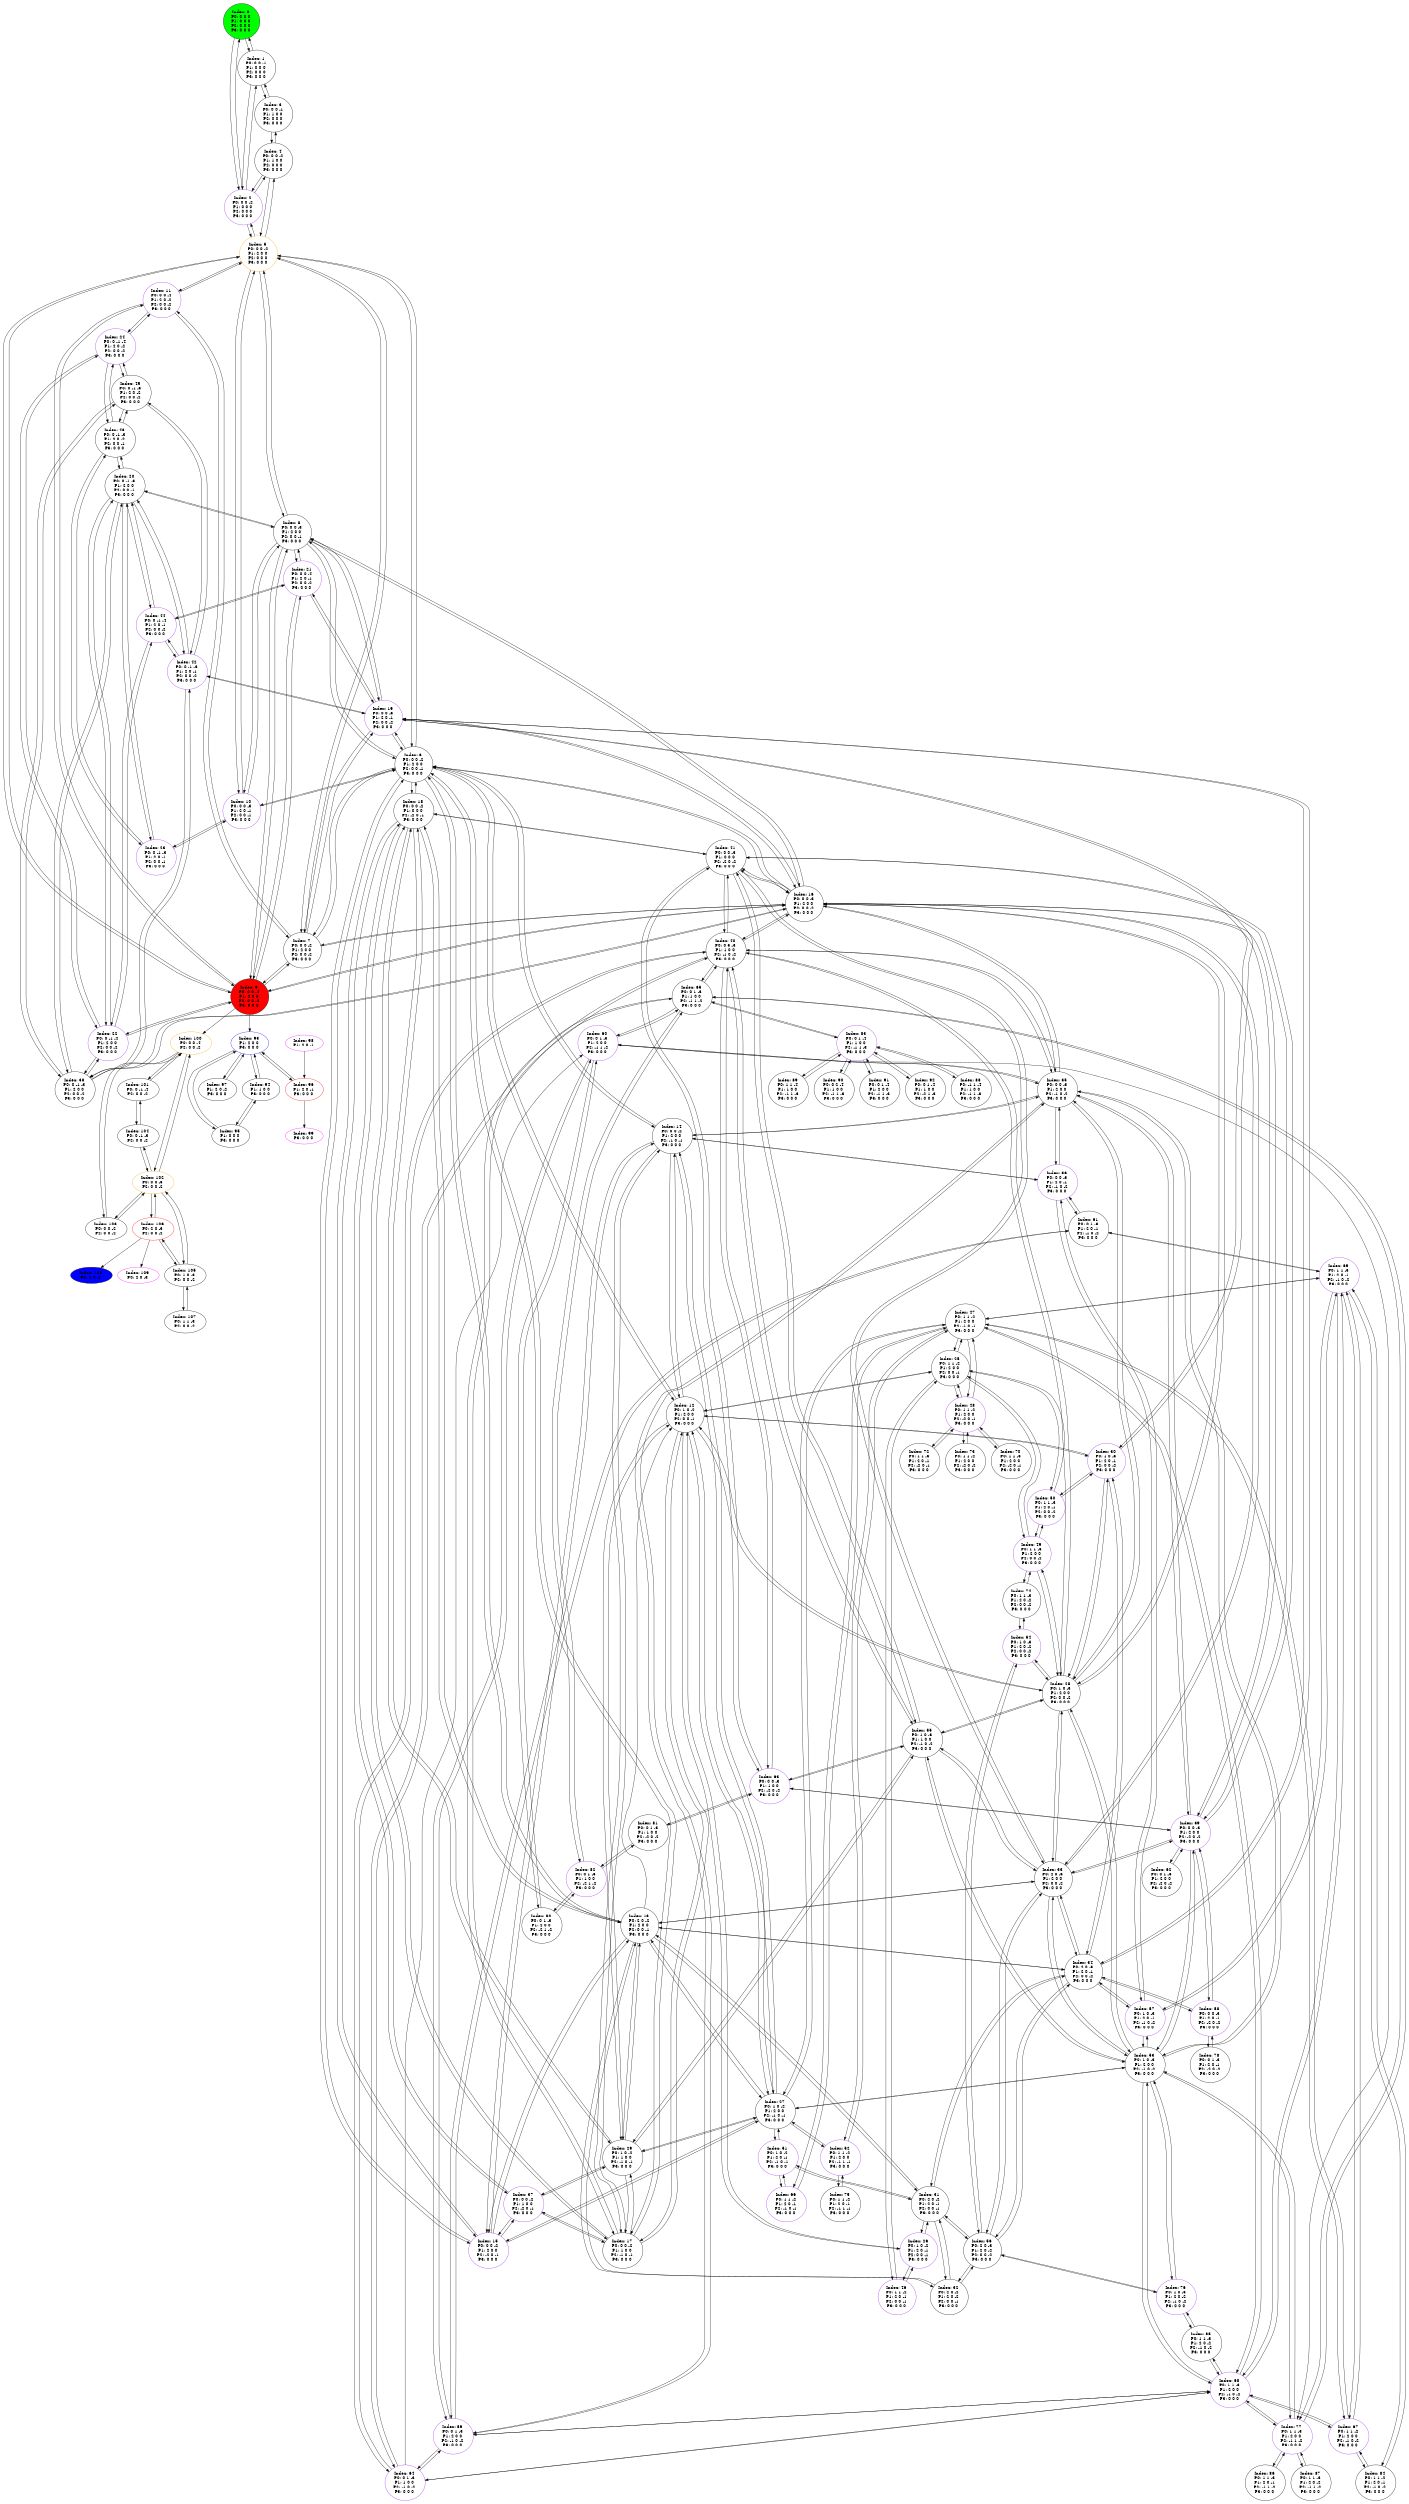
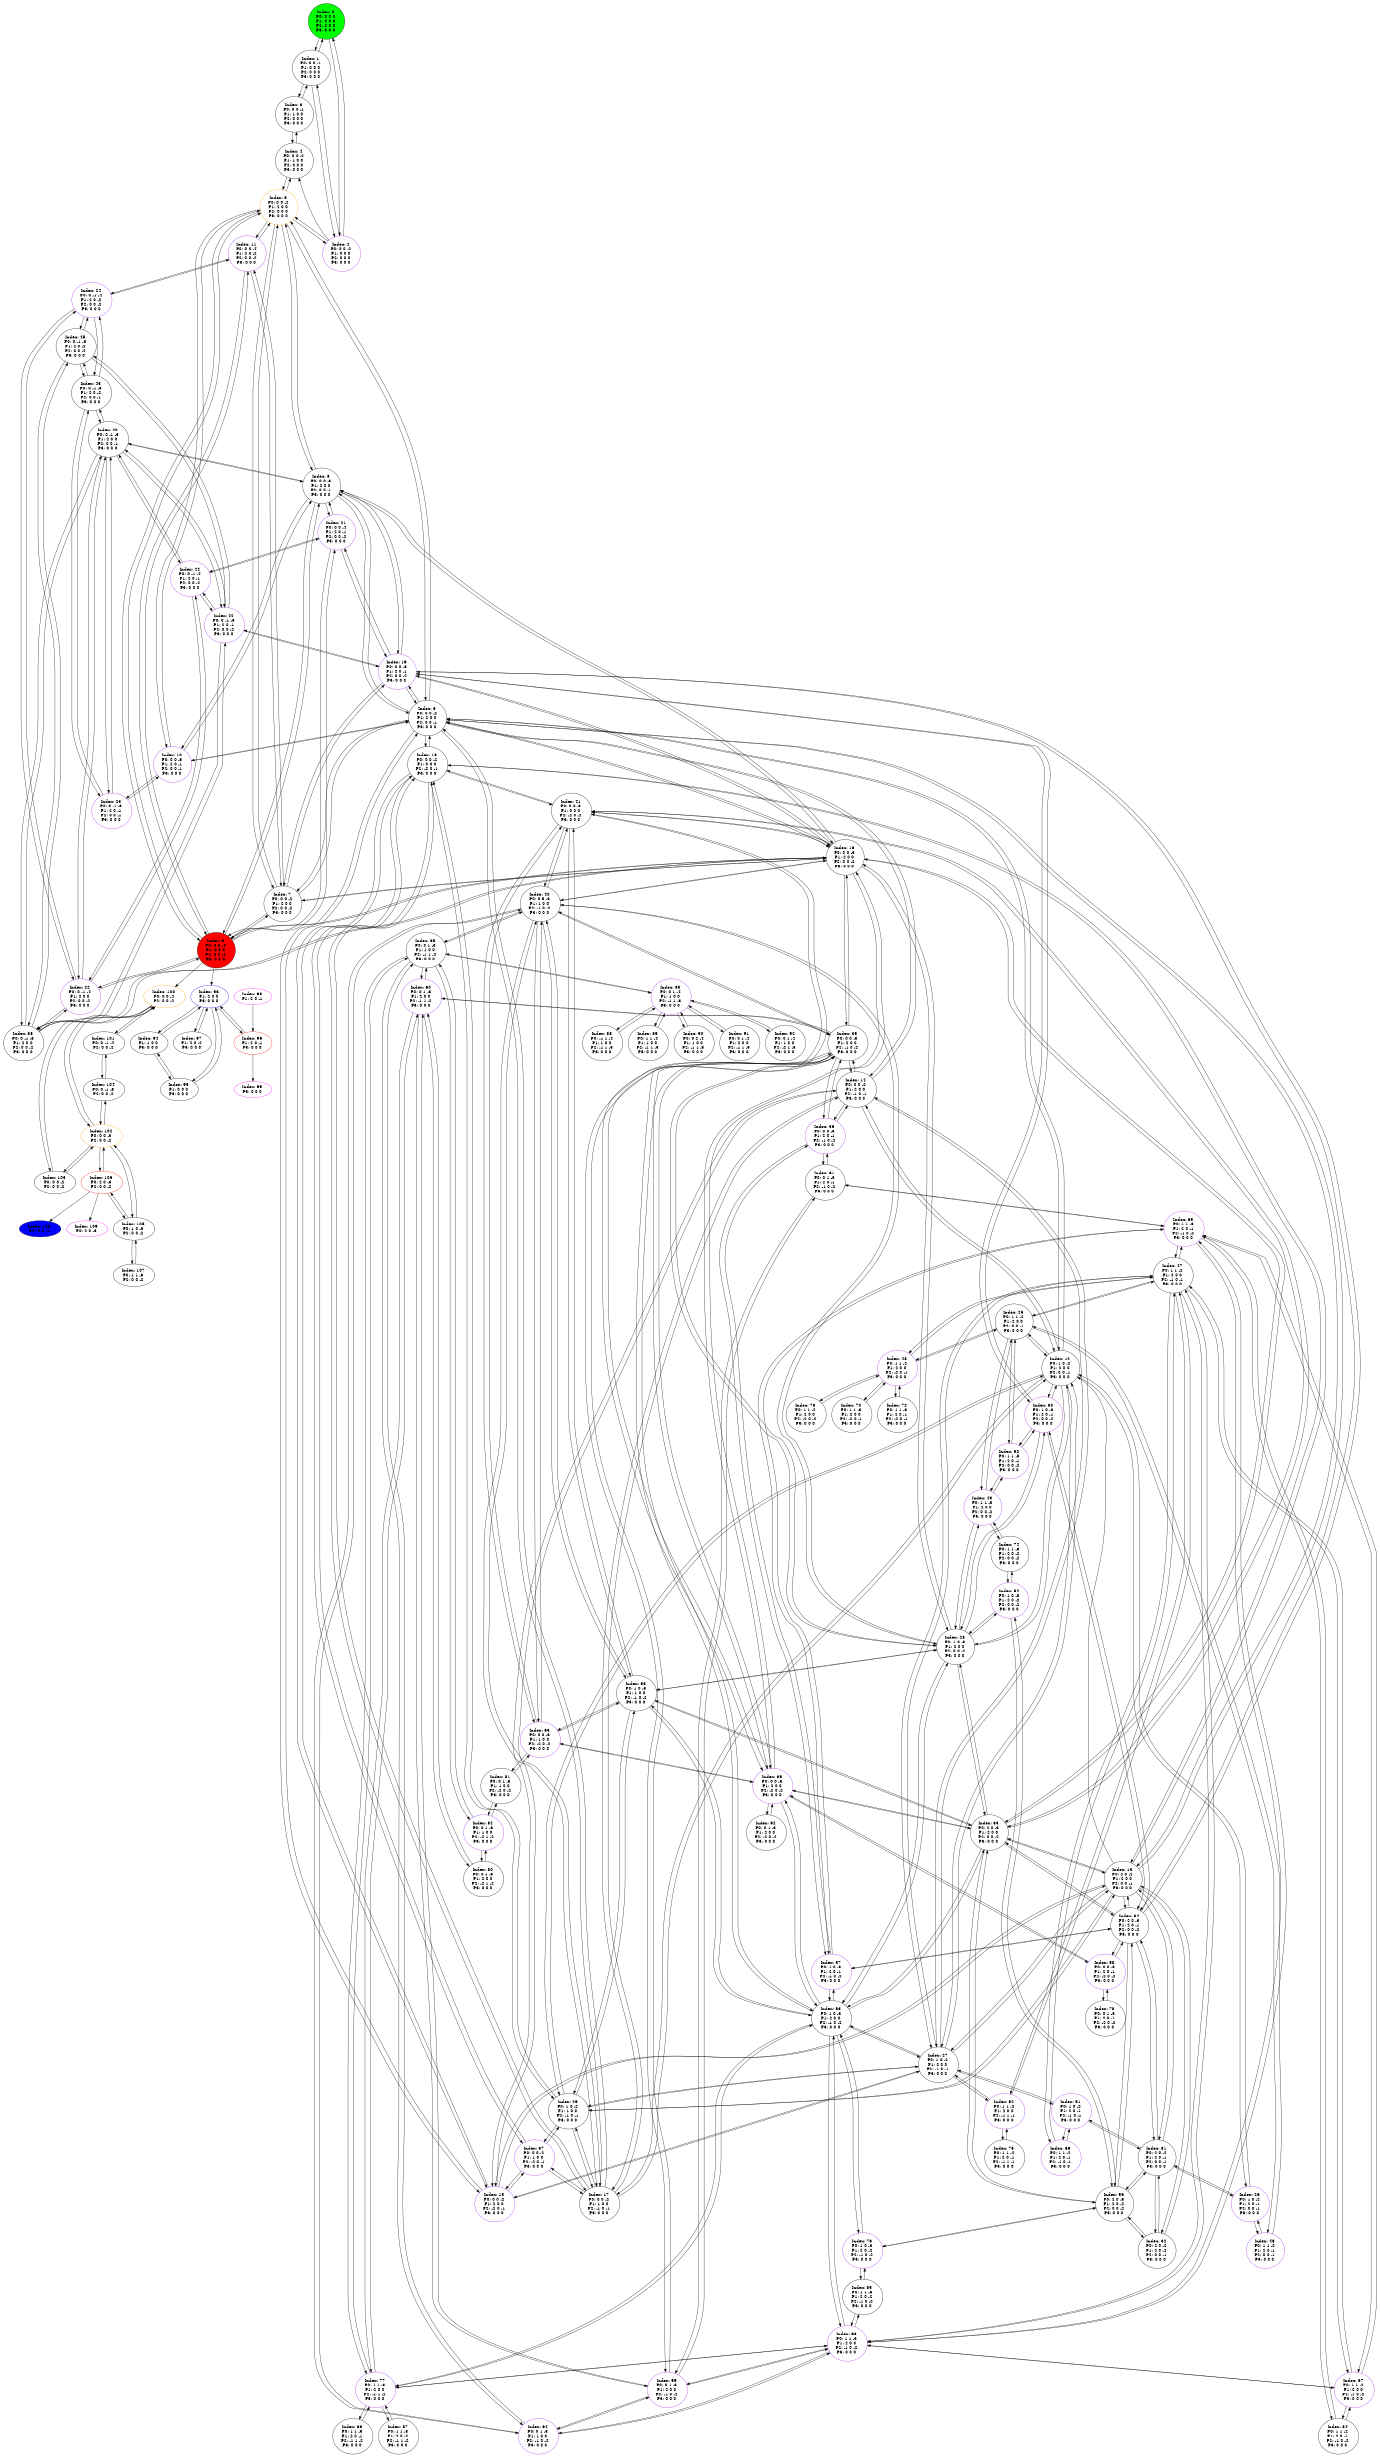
edge "Index: 4 P0: 0 0 -2 P1: 1 0 0 P2: 0 0 0 P3: 0 0 0" -> "Index: 2 P0: 0 0 -2 P1: 0 0 0 P2: 0 0 0 P3: 0 0 0": removed
edge "Index: 64 P0: 0 1 -3 P1: 1 0 0 P2: -1 0 -2 P3: 0 0 0" -> "Index: 60 P0: 0 1 -3 P1: 2 0 0 P2: -1 1 -2 P3: 0 0 0": now "Index: 77 P0: 1 1 -3 P1: 2 0 0 P2: -1 1 -2 P3: 0 0 0" -> "Index: 60 P0: 0 1 -3 P1: 2 0 0 P2: -1 1 -2 P3: 0 0 0"
